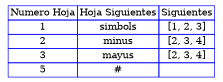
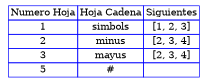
node "Numero Hoja": text "Hoja Siguientes" -> "Hoja Cadena"
